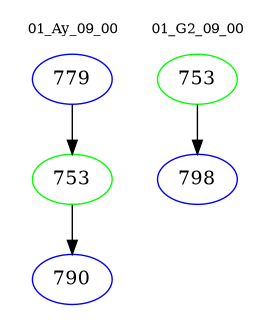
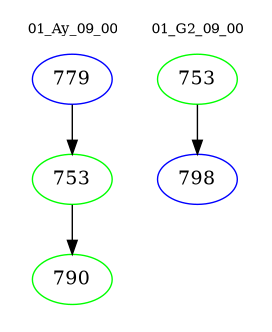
node "790": color blue -> green
